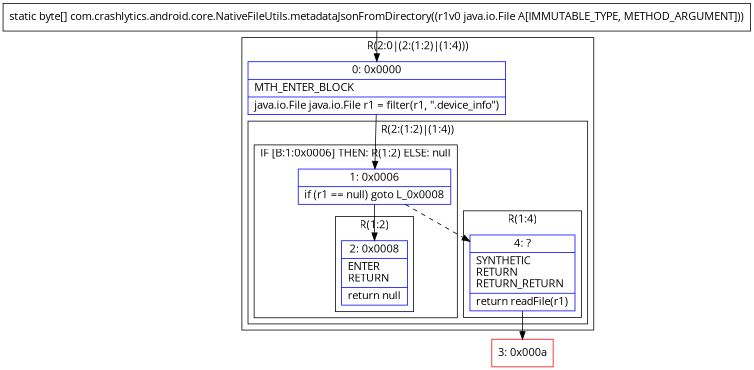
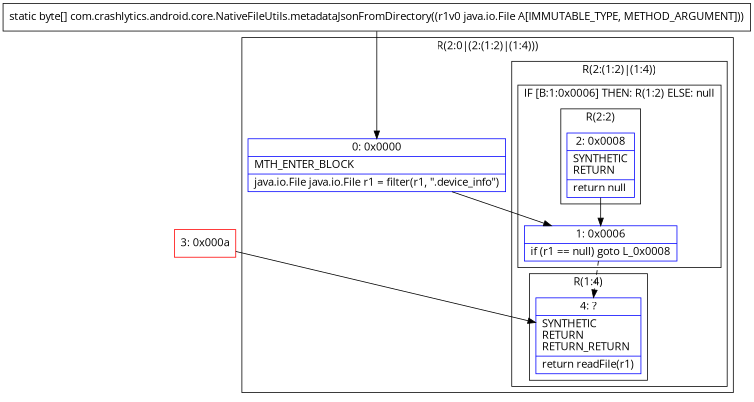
edge "1: 0x0006" -> "2: 0x0008": reversed
cluster "R(1:2)": label "R(1:2)" -> "R(2:2)"
node "2: 0x0008": text "ENTER" -> "SYNTHETIC"
edge "4: ?" -> "3: 0x000a": reversed
